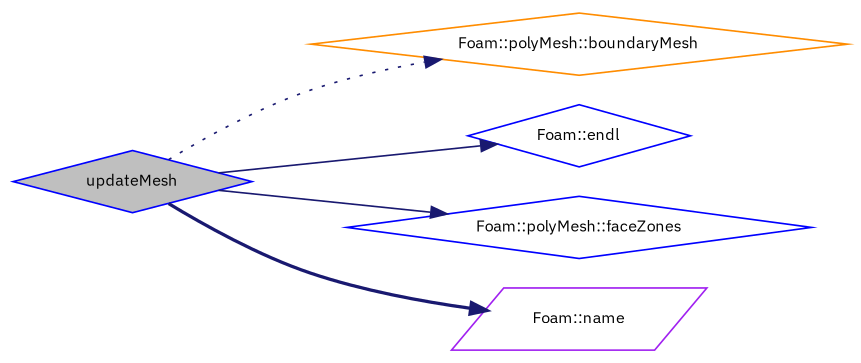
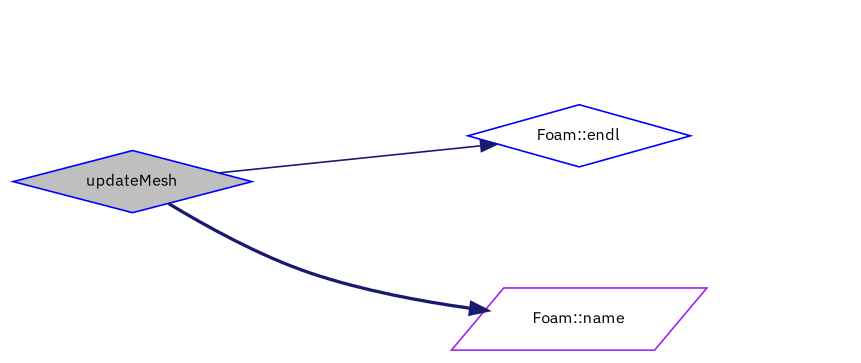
node "Foam::polyMesh::boundaryMesh": removed
node "Foam::polyMesh::faceZones": removed
